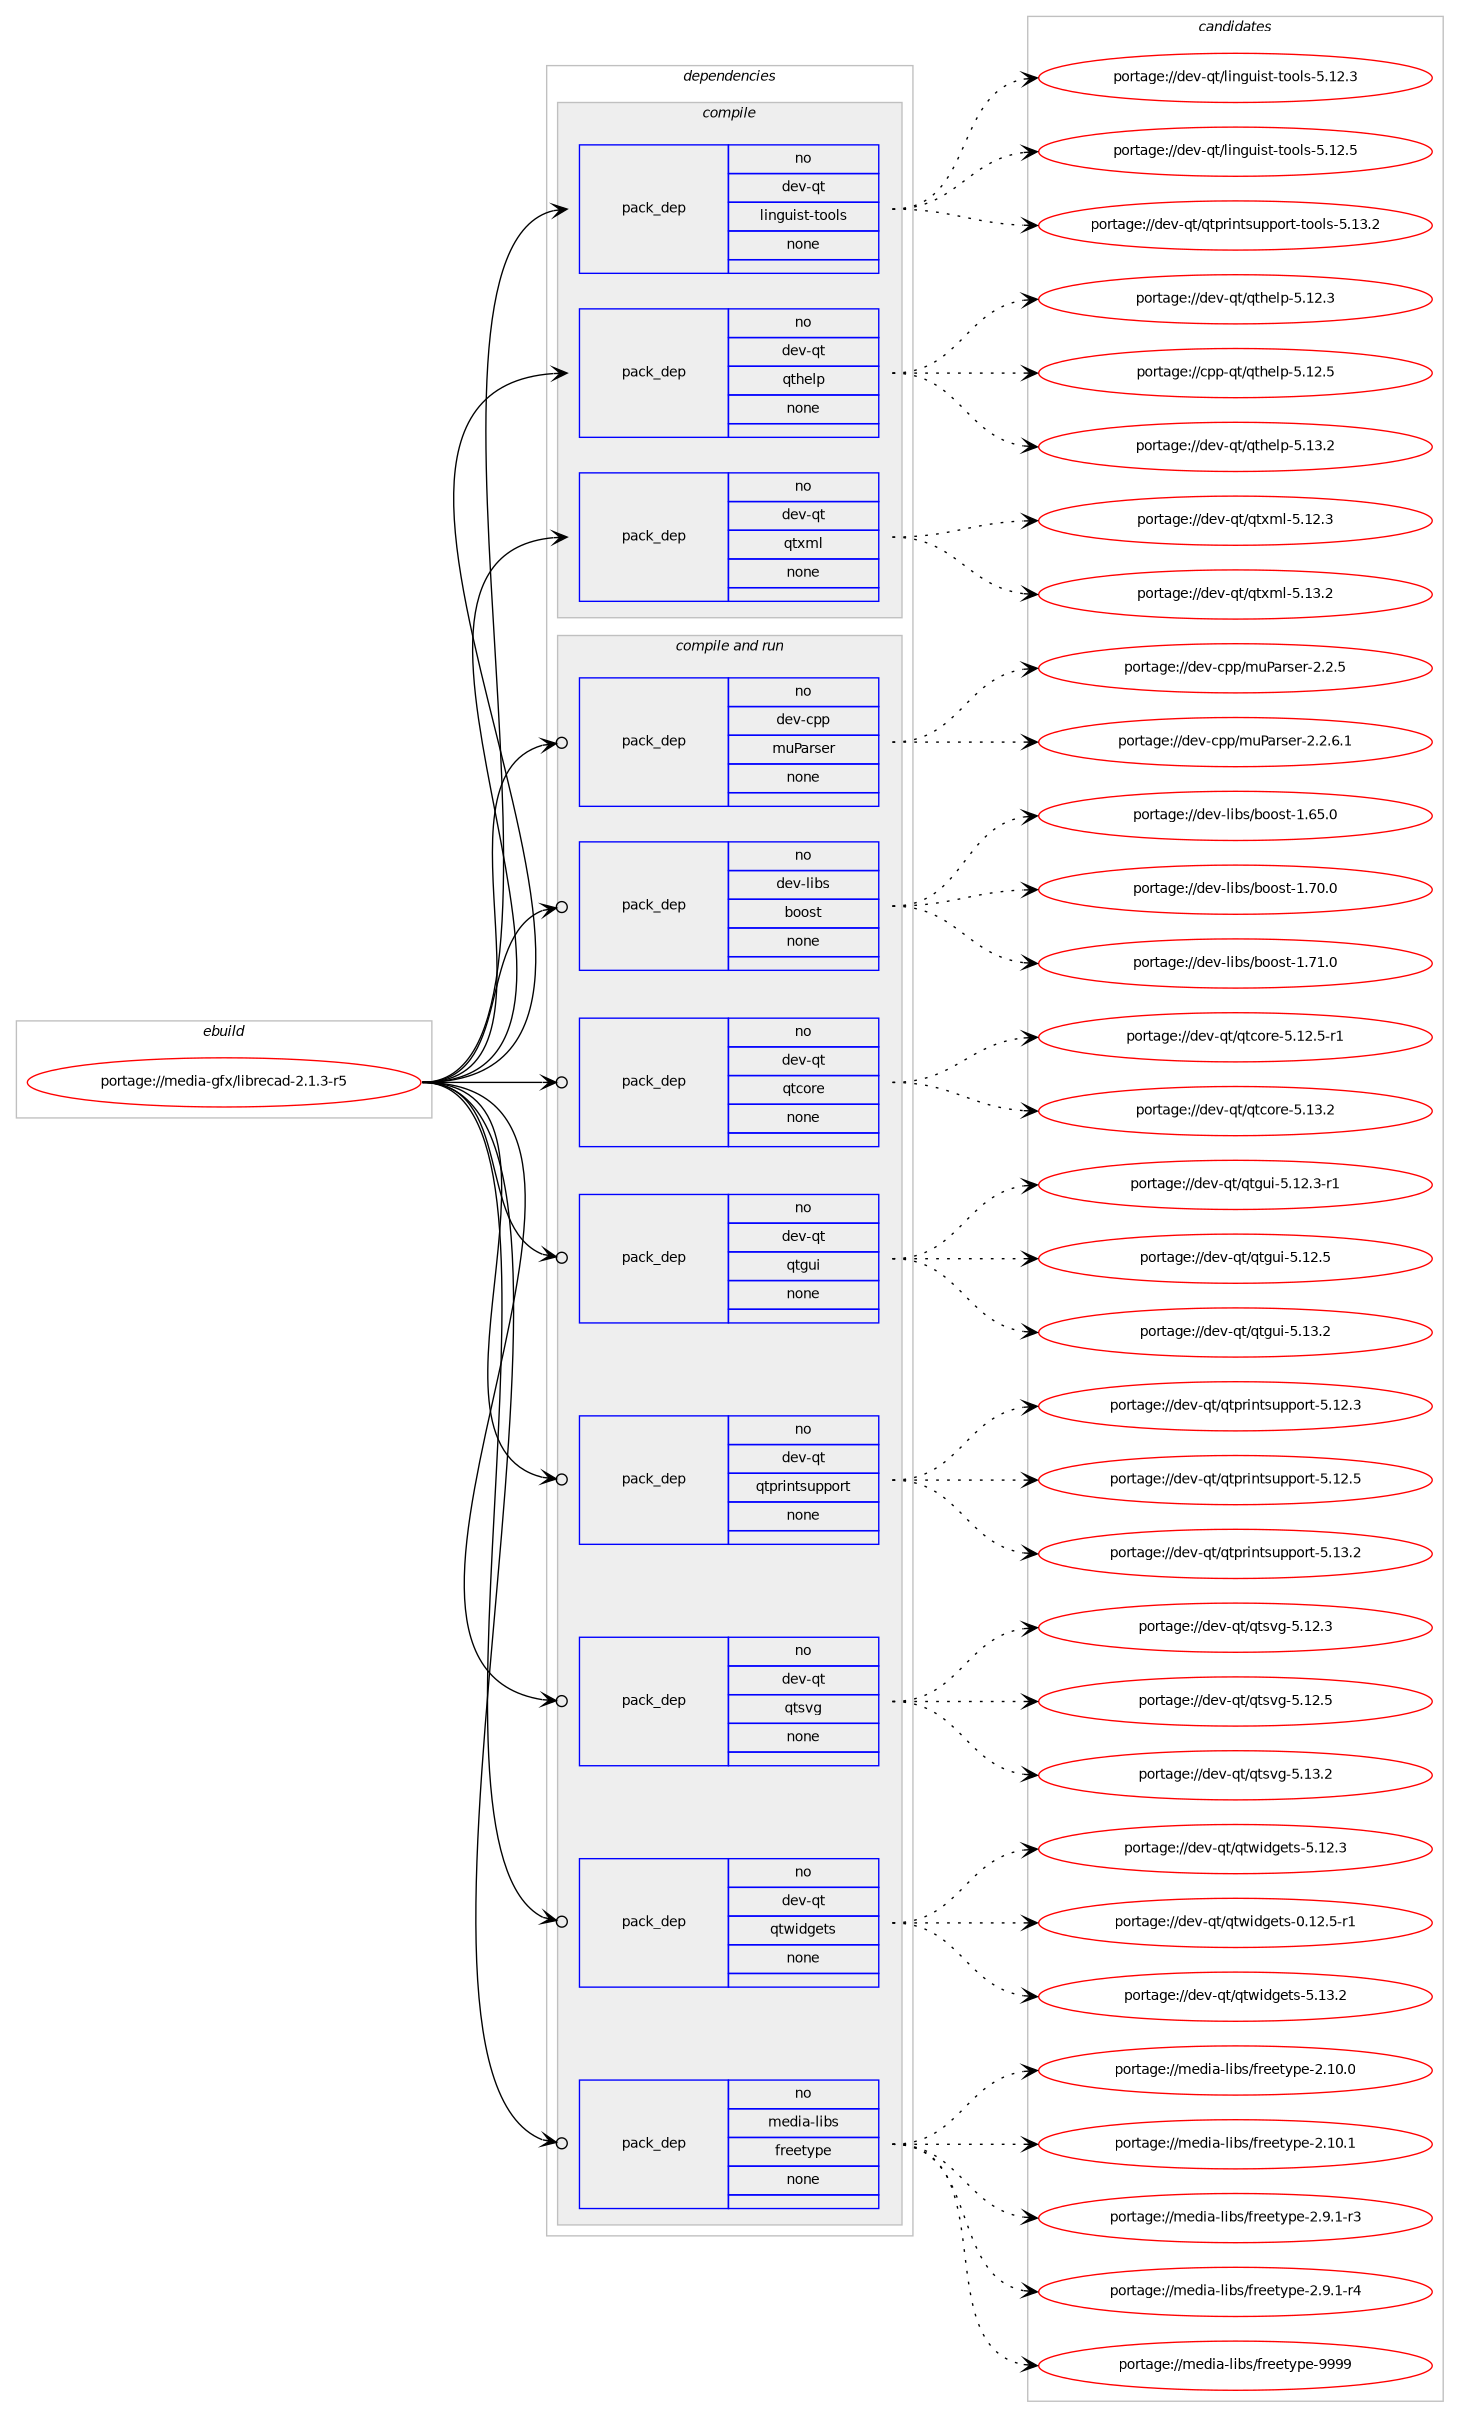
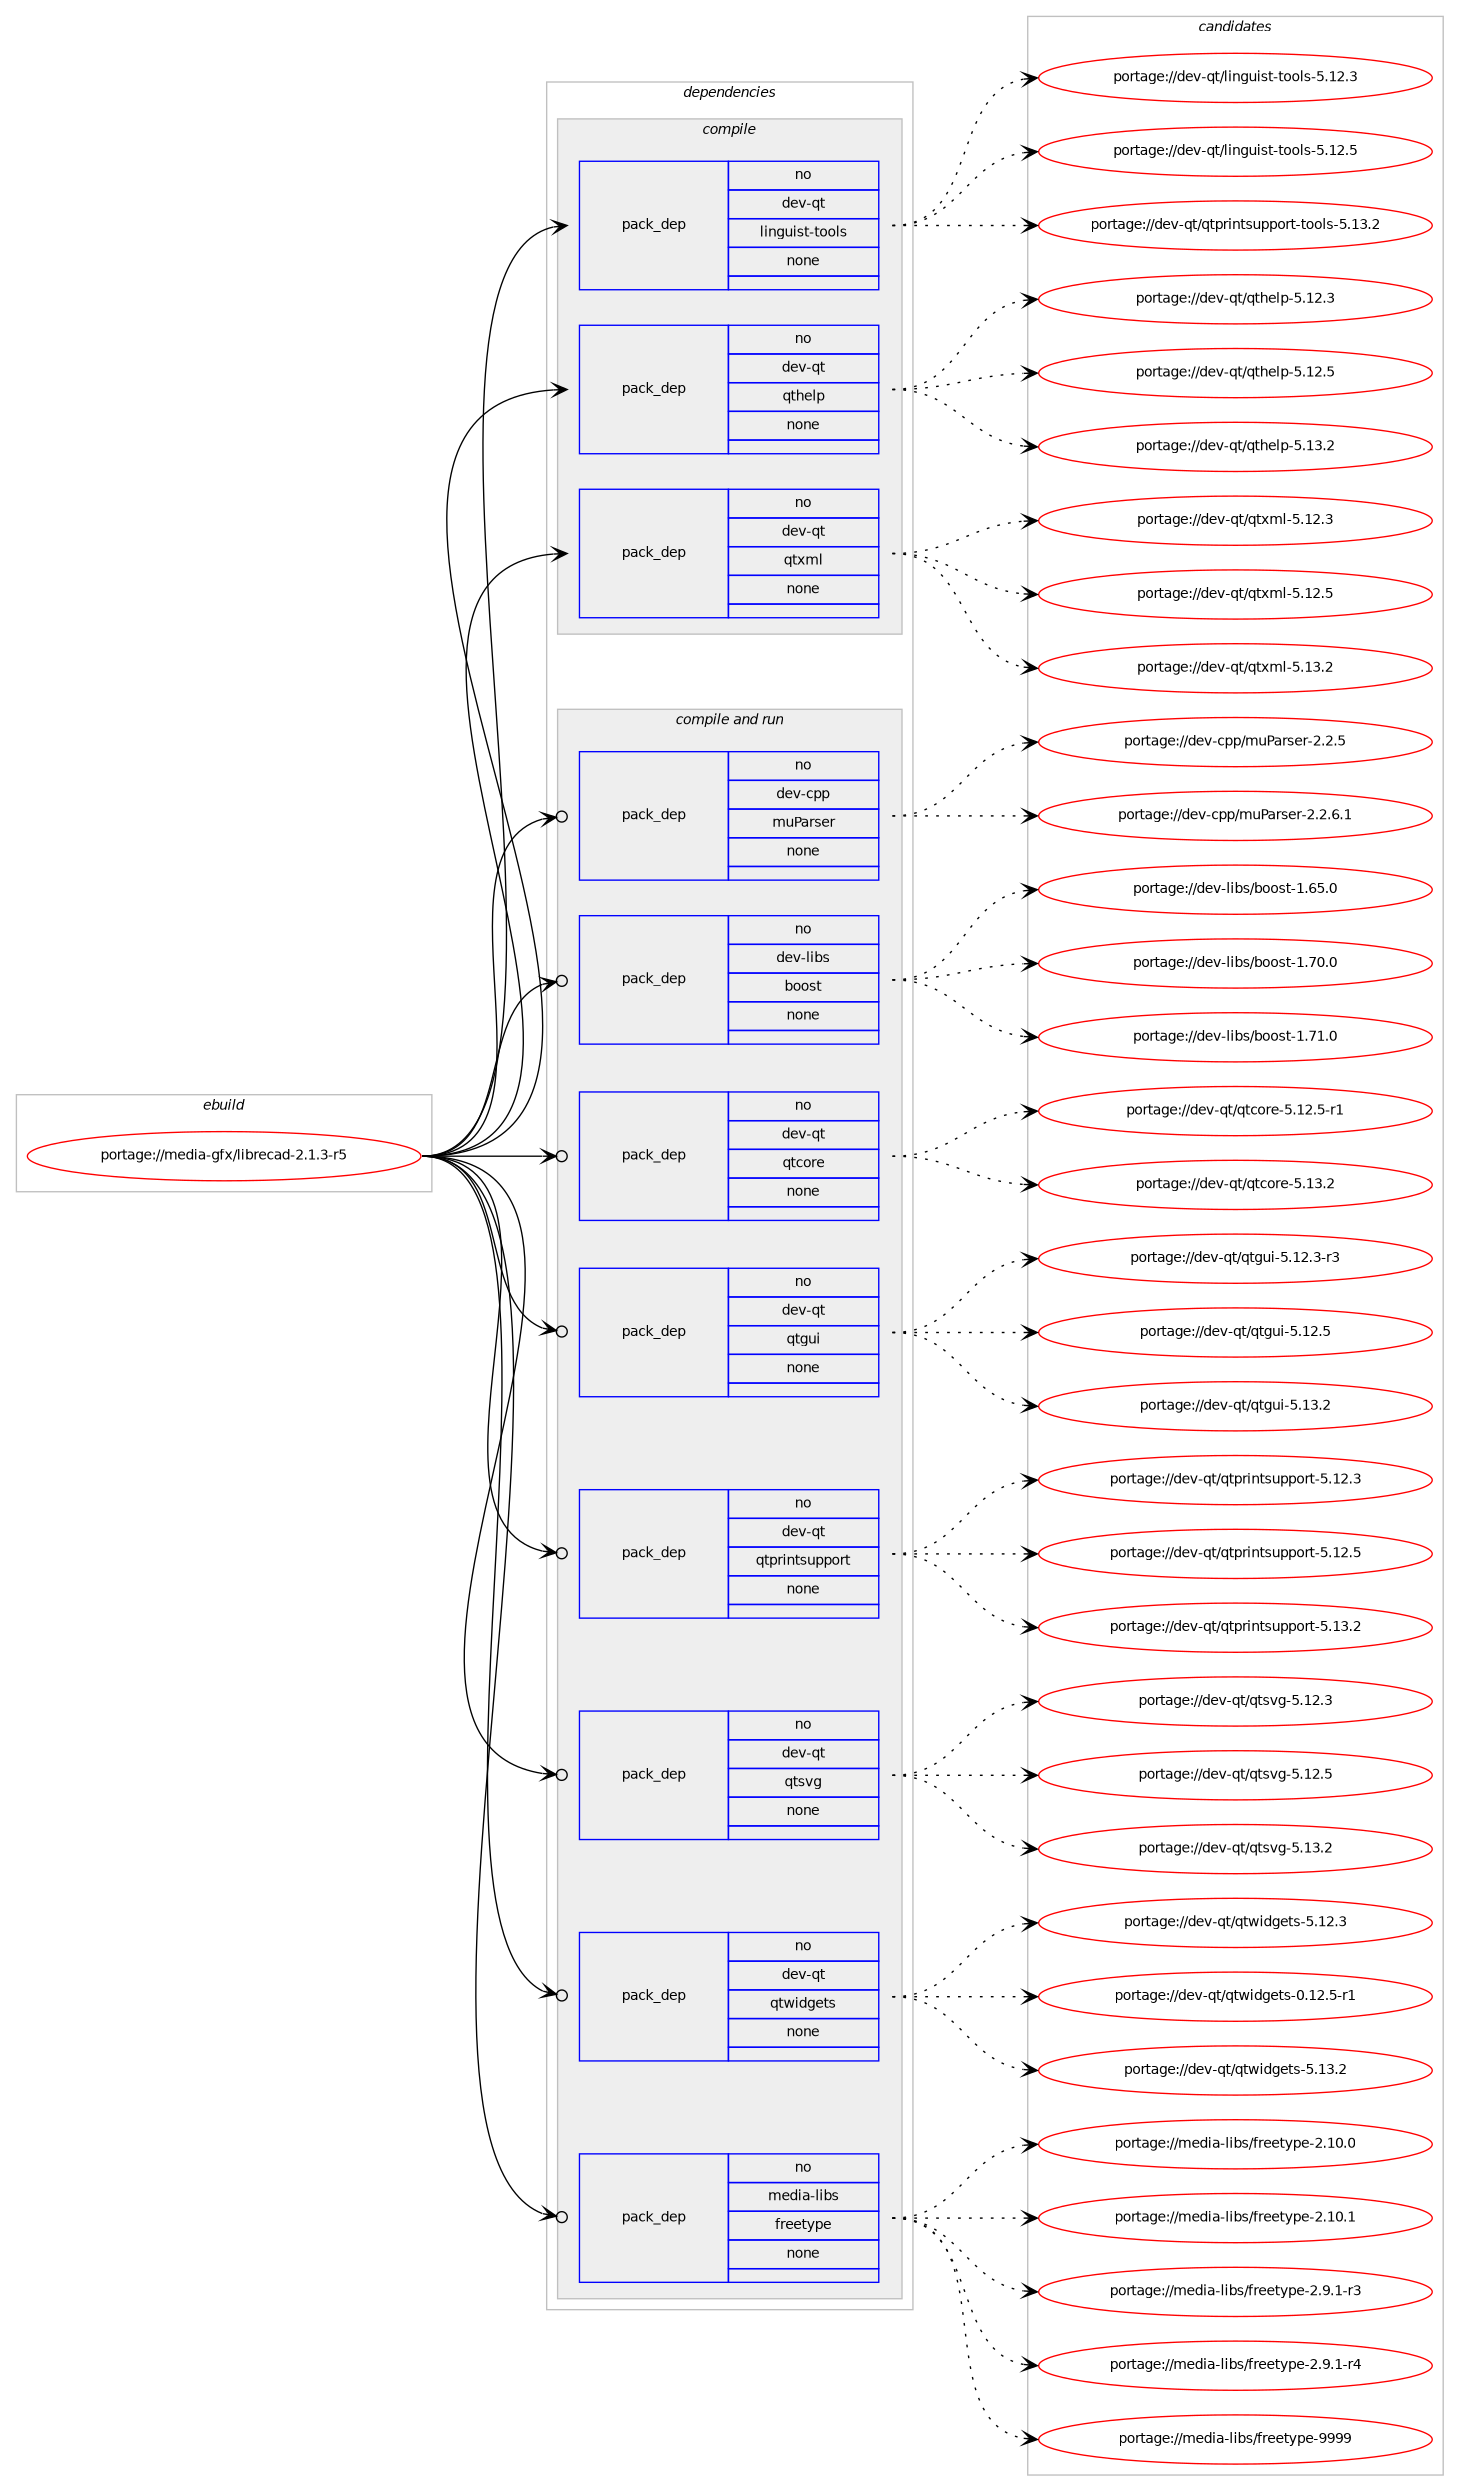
node "portage://cpp-qt/qthelp-5.12.5": label "portage://cpp-qt/qthelp-5.12.5" -> "portage://dev-qt/qthelp-5.12.5"
node "portage://dev-qt/qtxml-5.12.5": added
node "portage://dev-qt/qtgui-5.12.3-r1": label "portage://dev-qt/qtgui-5.12.3-r1" -> "portage://dev-qt/qtgui-5.12.3-r3"
